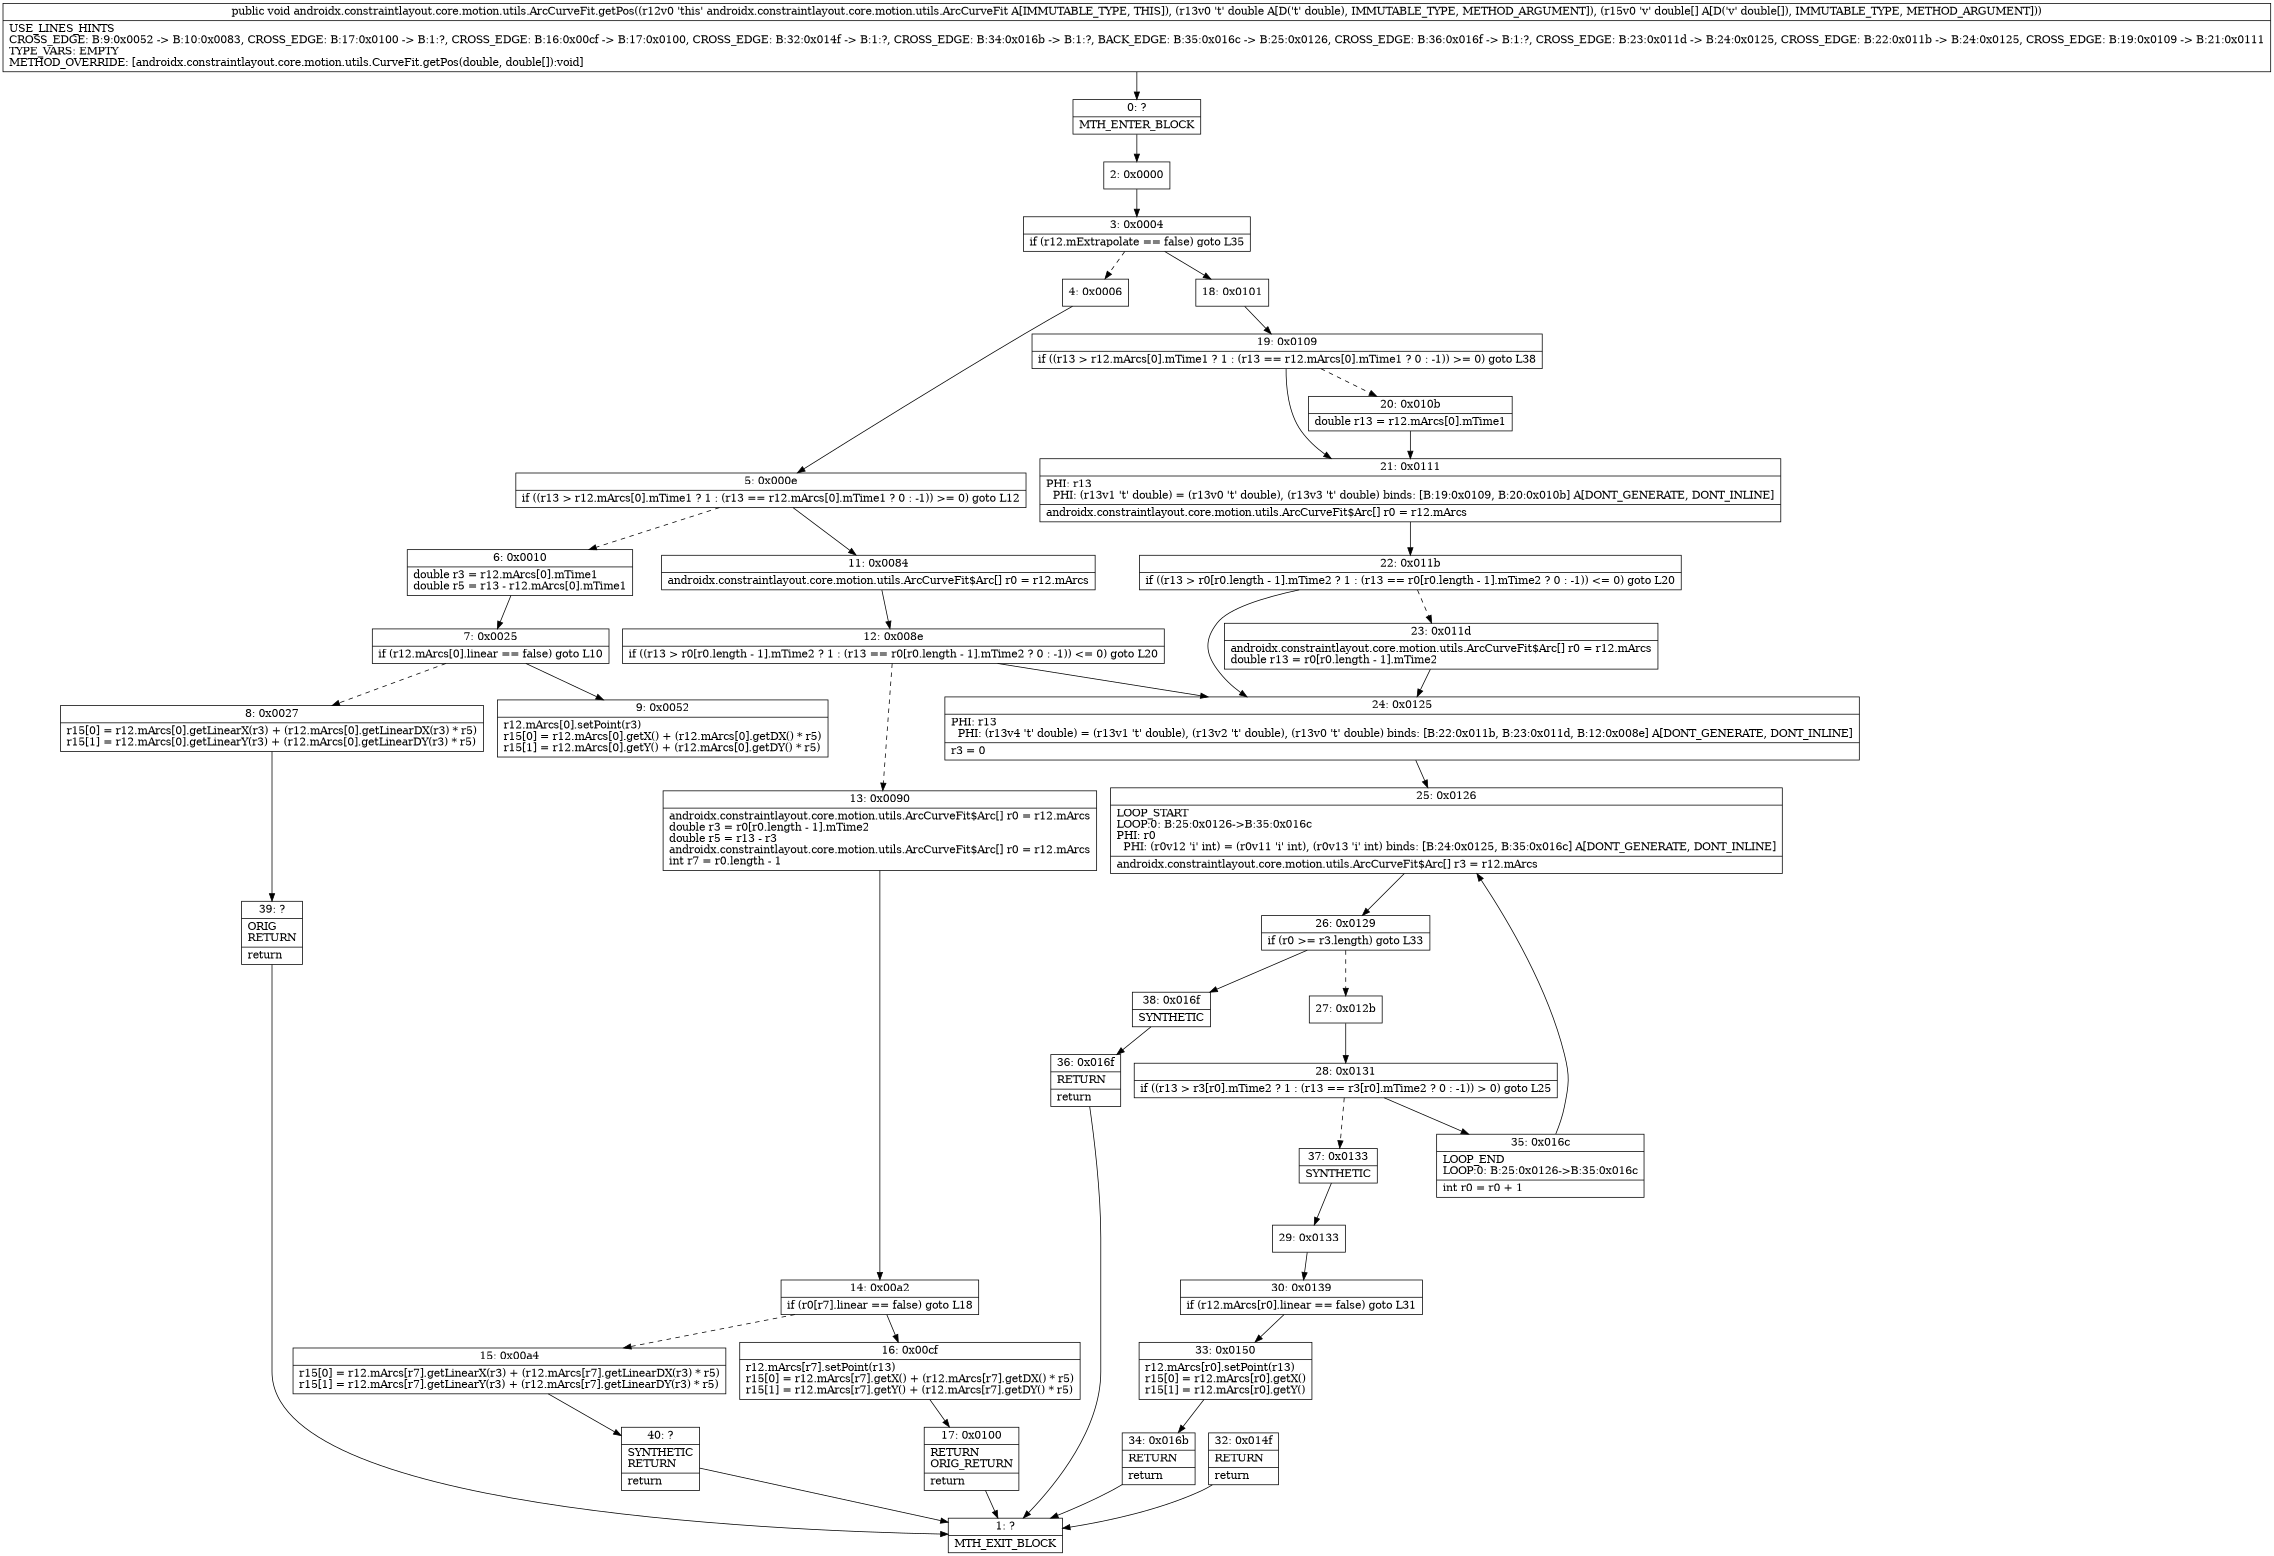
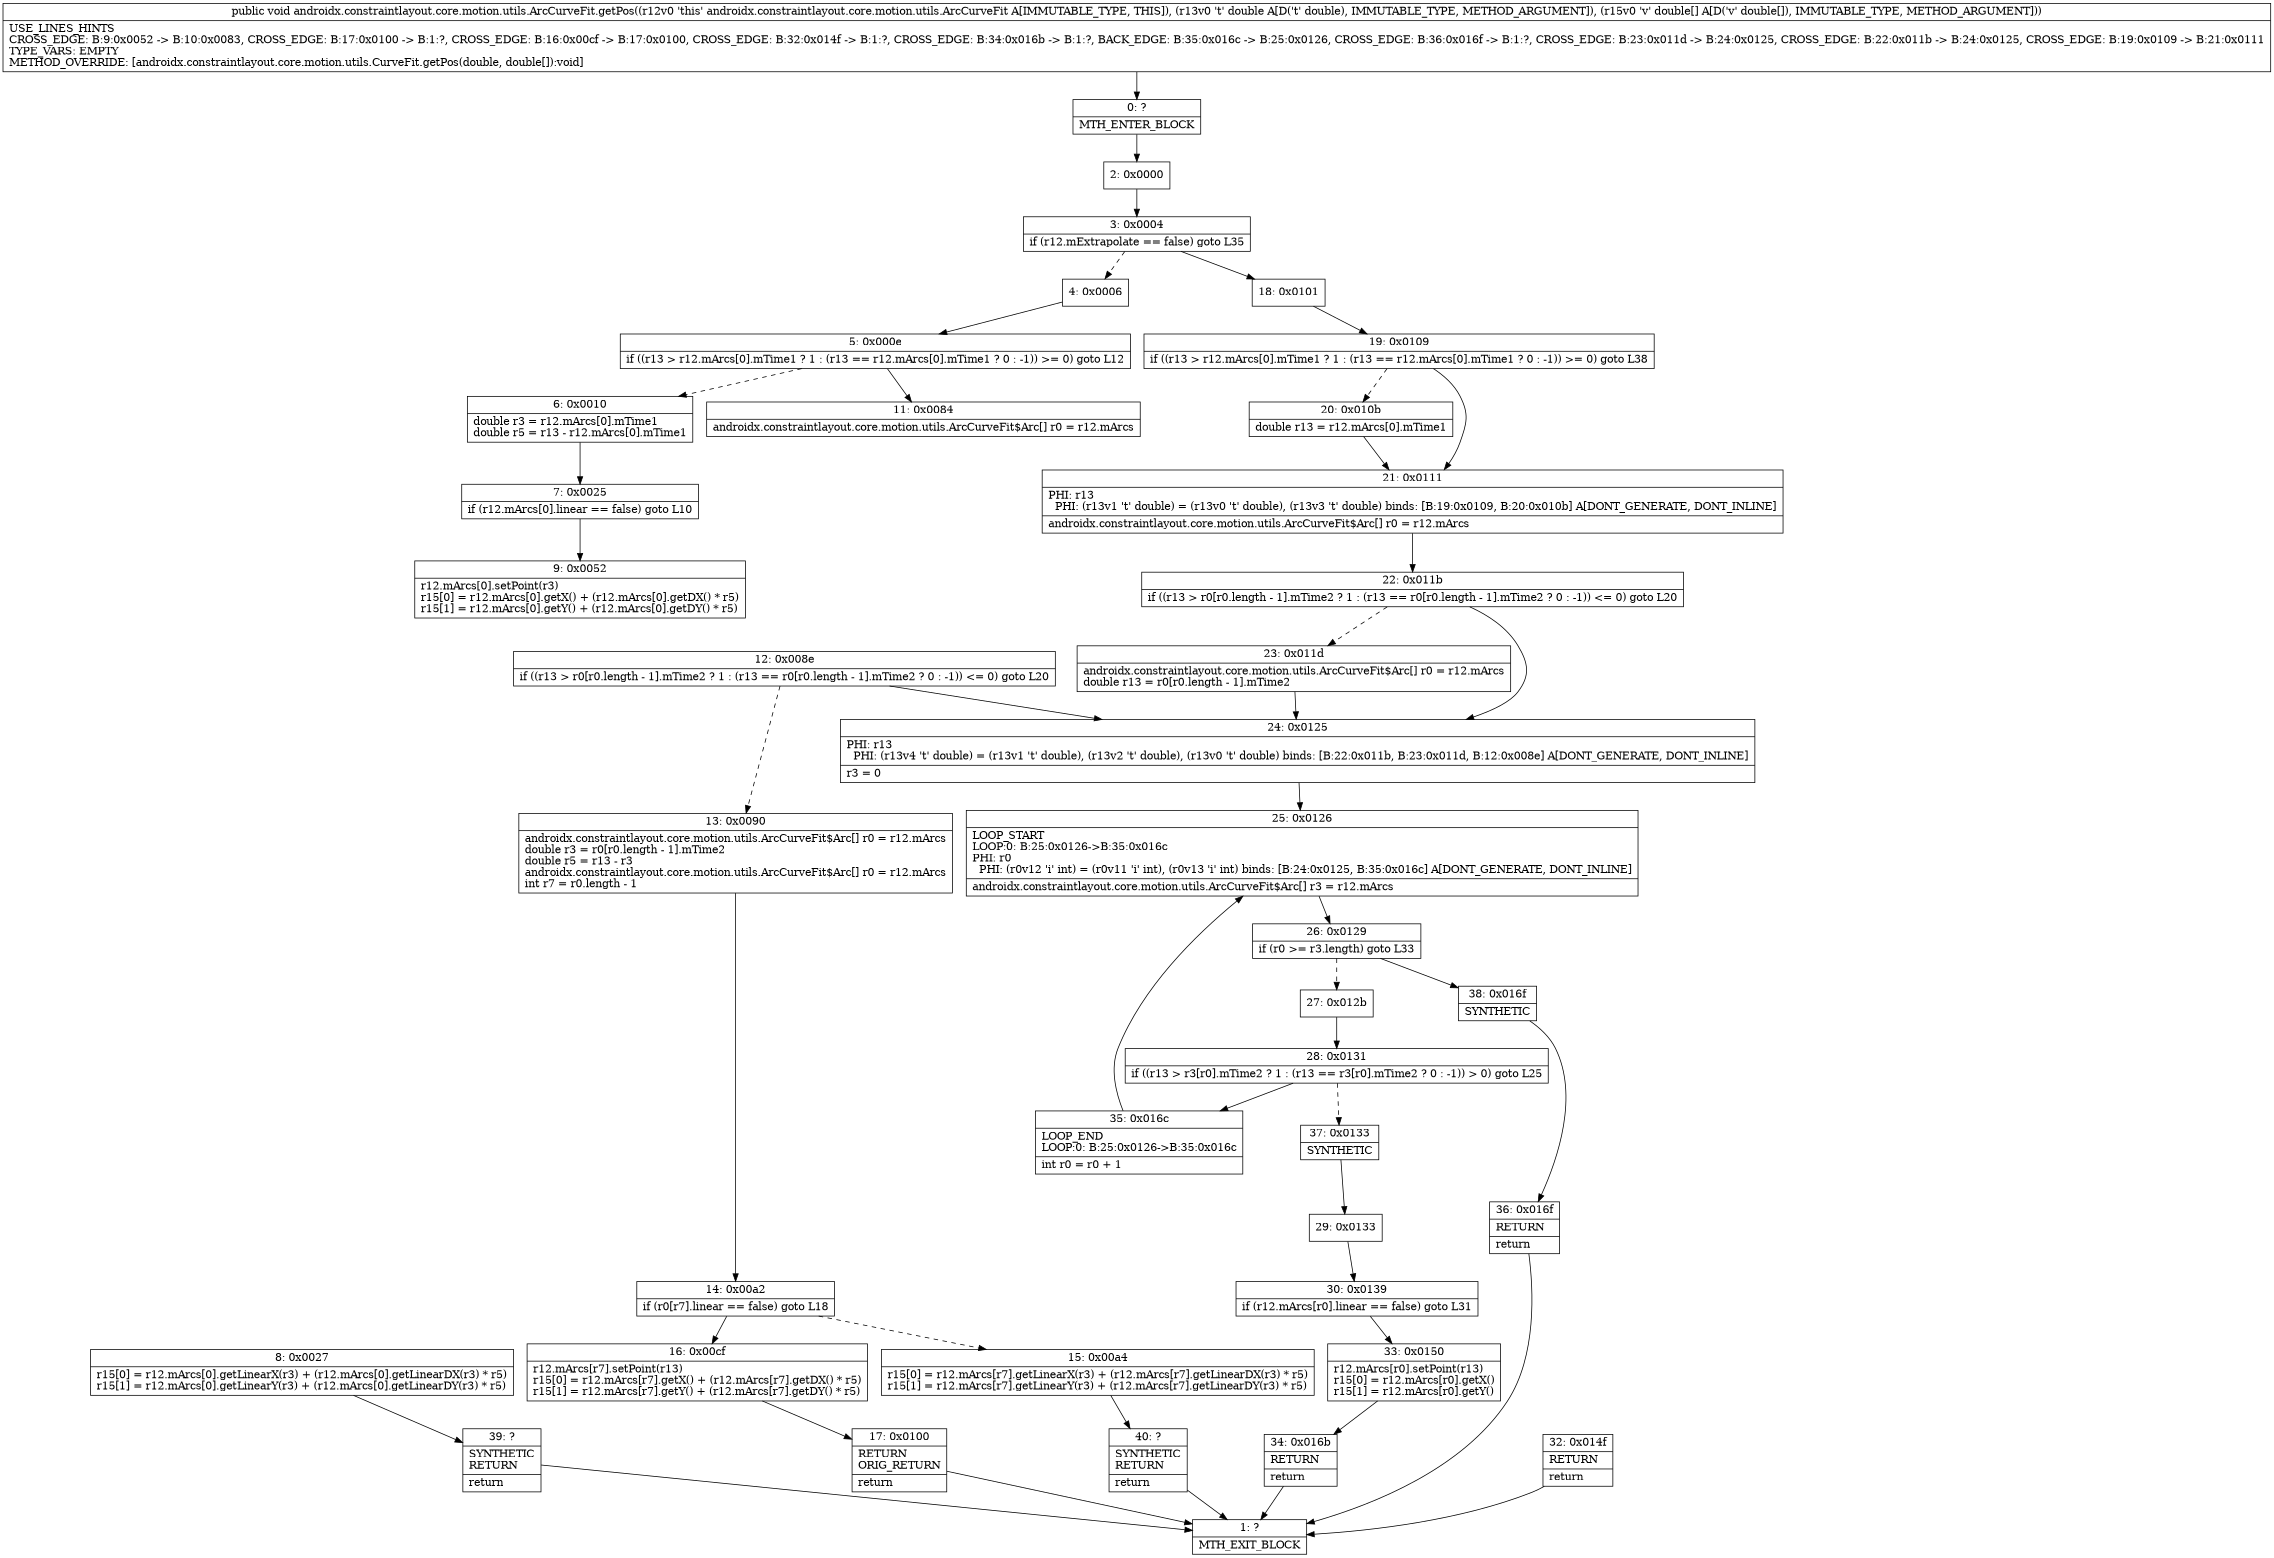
edge "11: 0x0084" -> "12: 0x008e": removed
edge "7: 0x0025" -> "8: 0x0027": removed
node "39: ?": text "ORIG" -> "SYNTHETIC"
